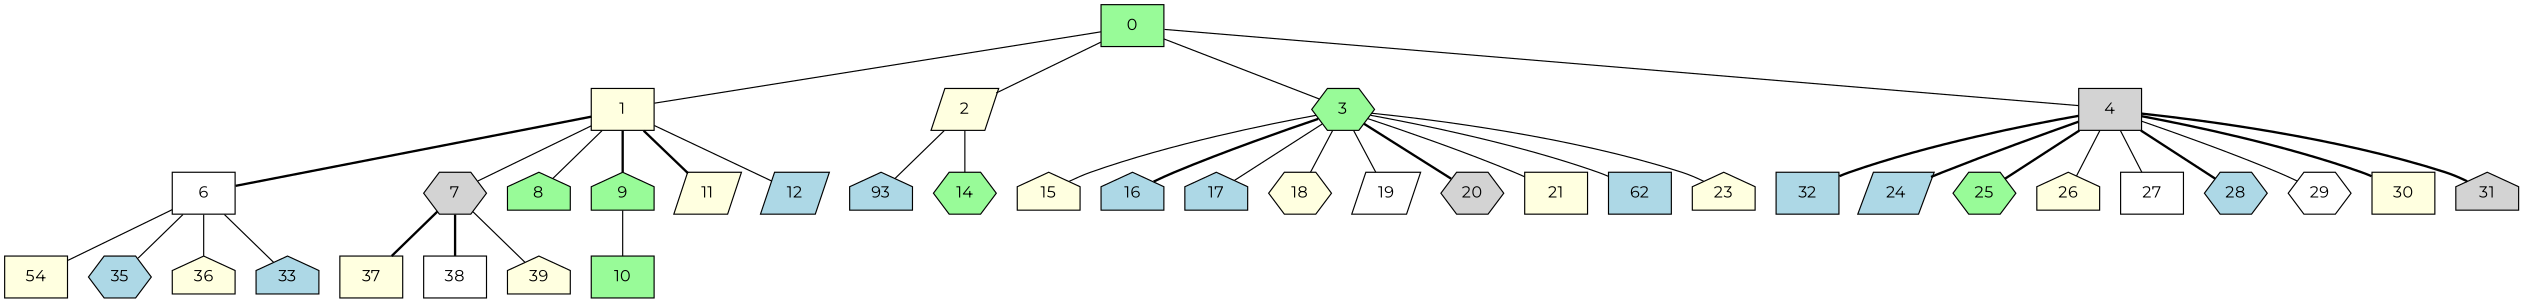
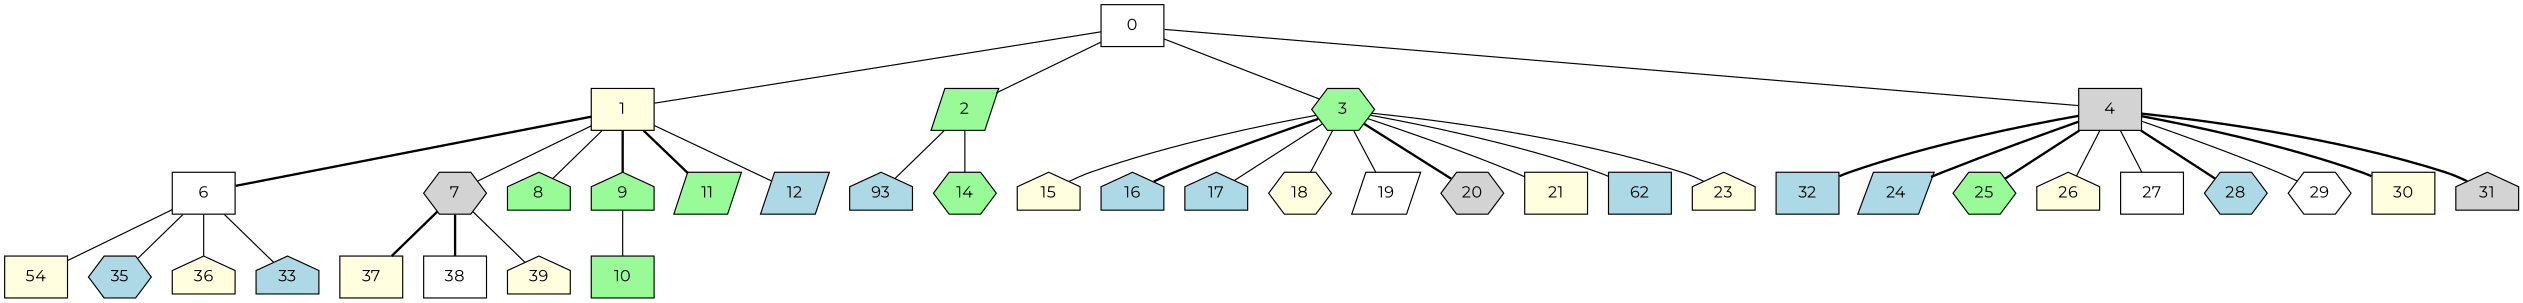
node "0": fillcolor palegreen -> white
node "2": fillcolor lightyellow -> palegreen
node "11": fillcolor lightyellow -> palegreen
